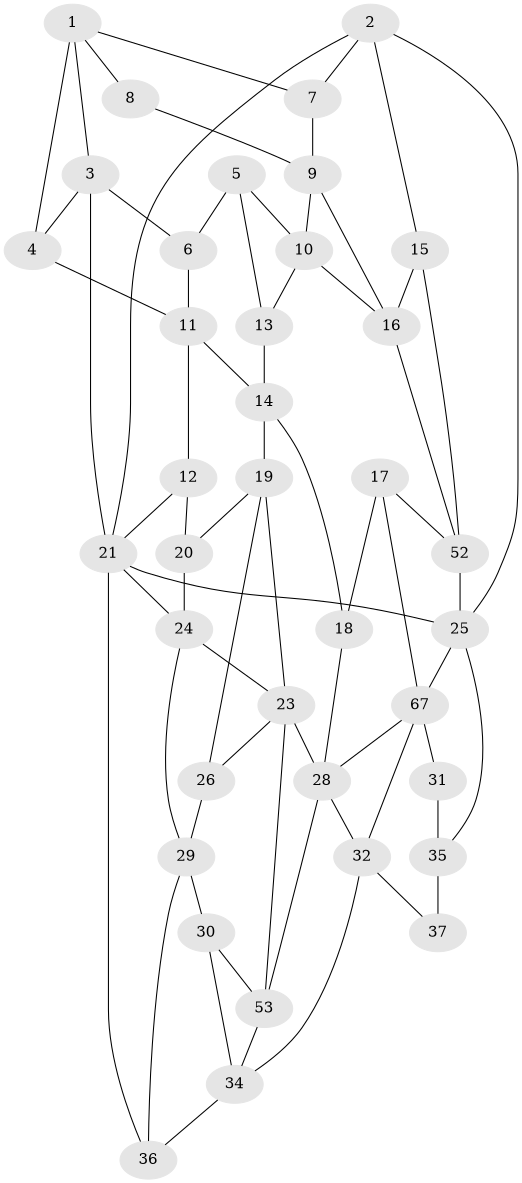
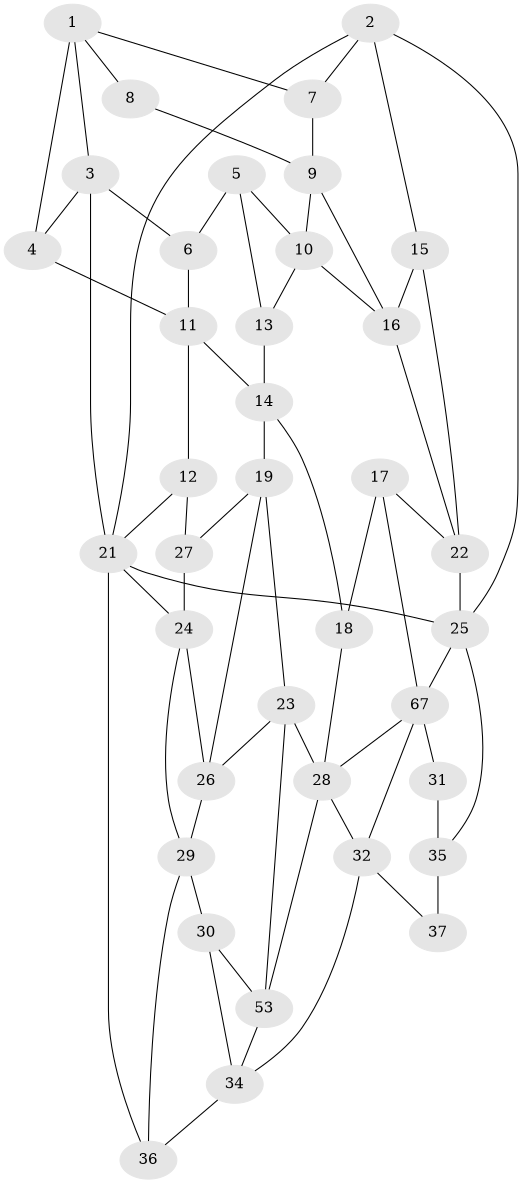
node "20": label "20" -> "27"
node "52": label "52" -> "22"
edge "24" -- "23": now "24" -- "26"
